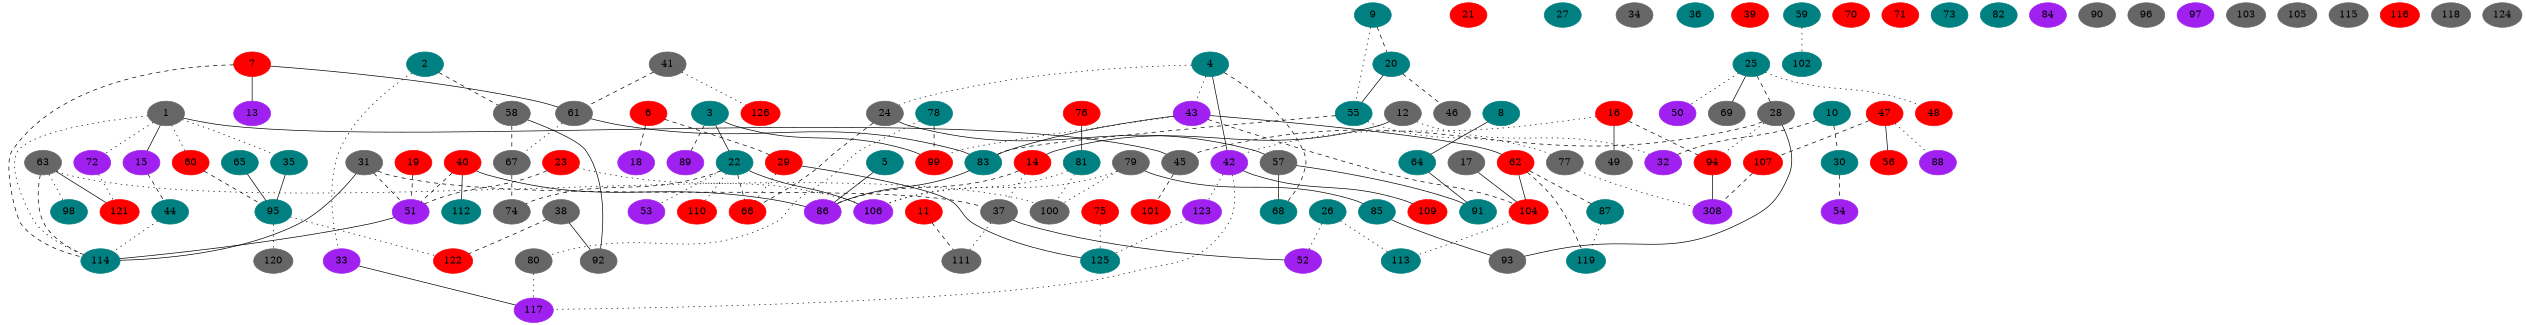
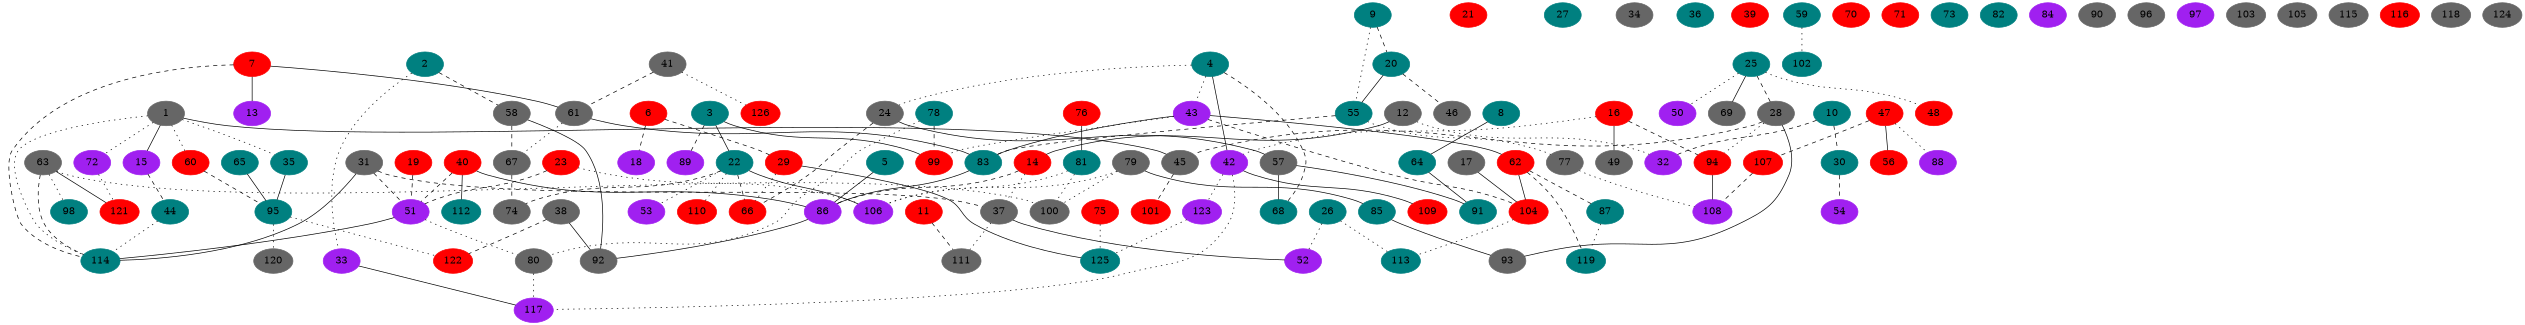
node "308": label "308" -> "108"
edge "51" -- "80": added
edge "86" -- "92": added
